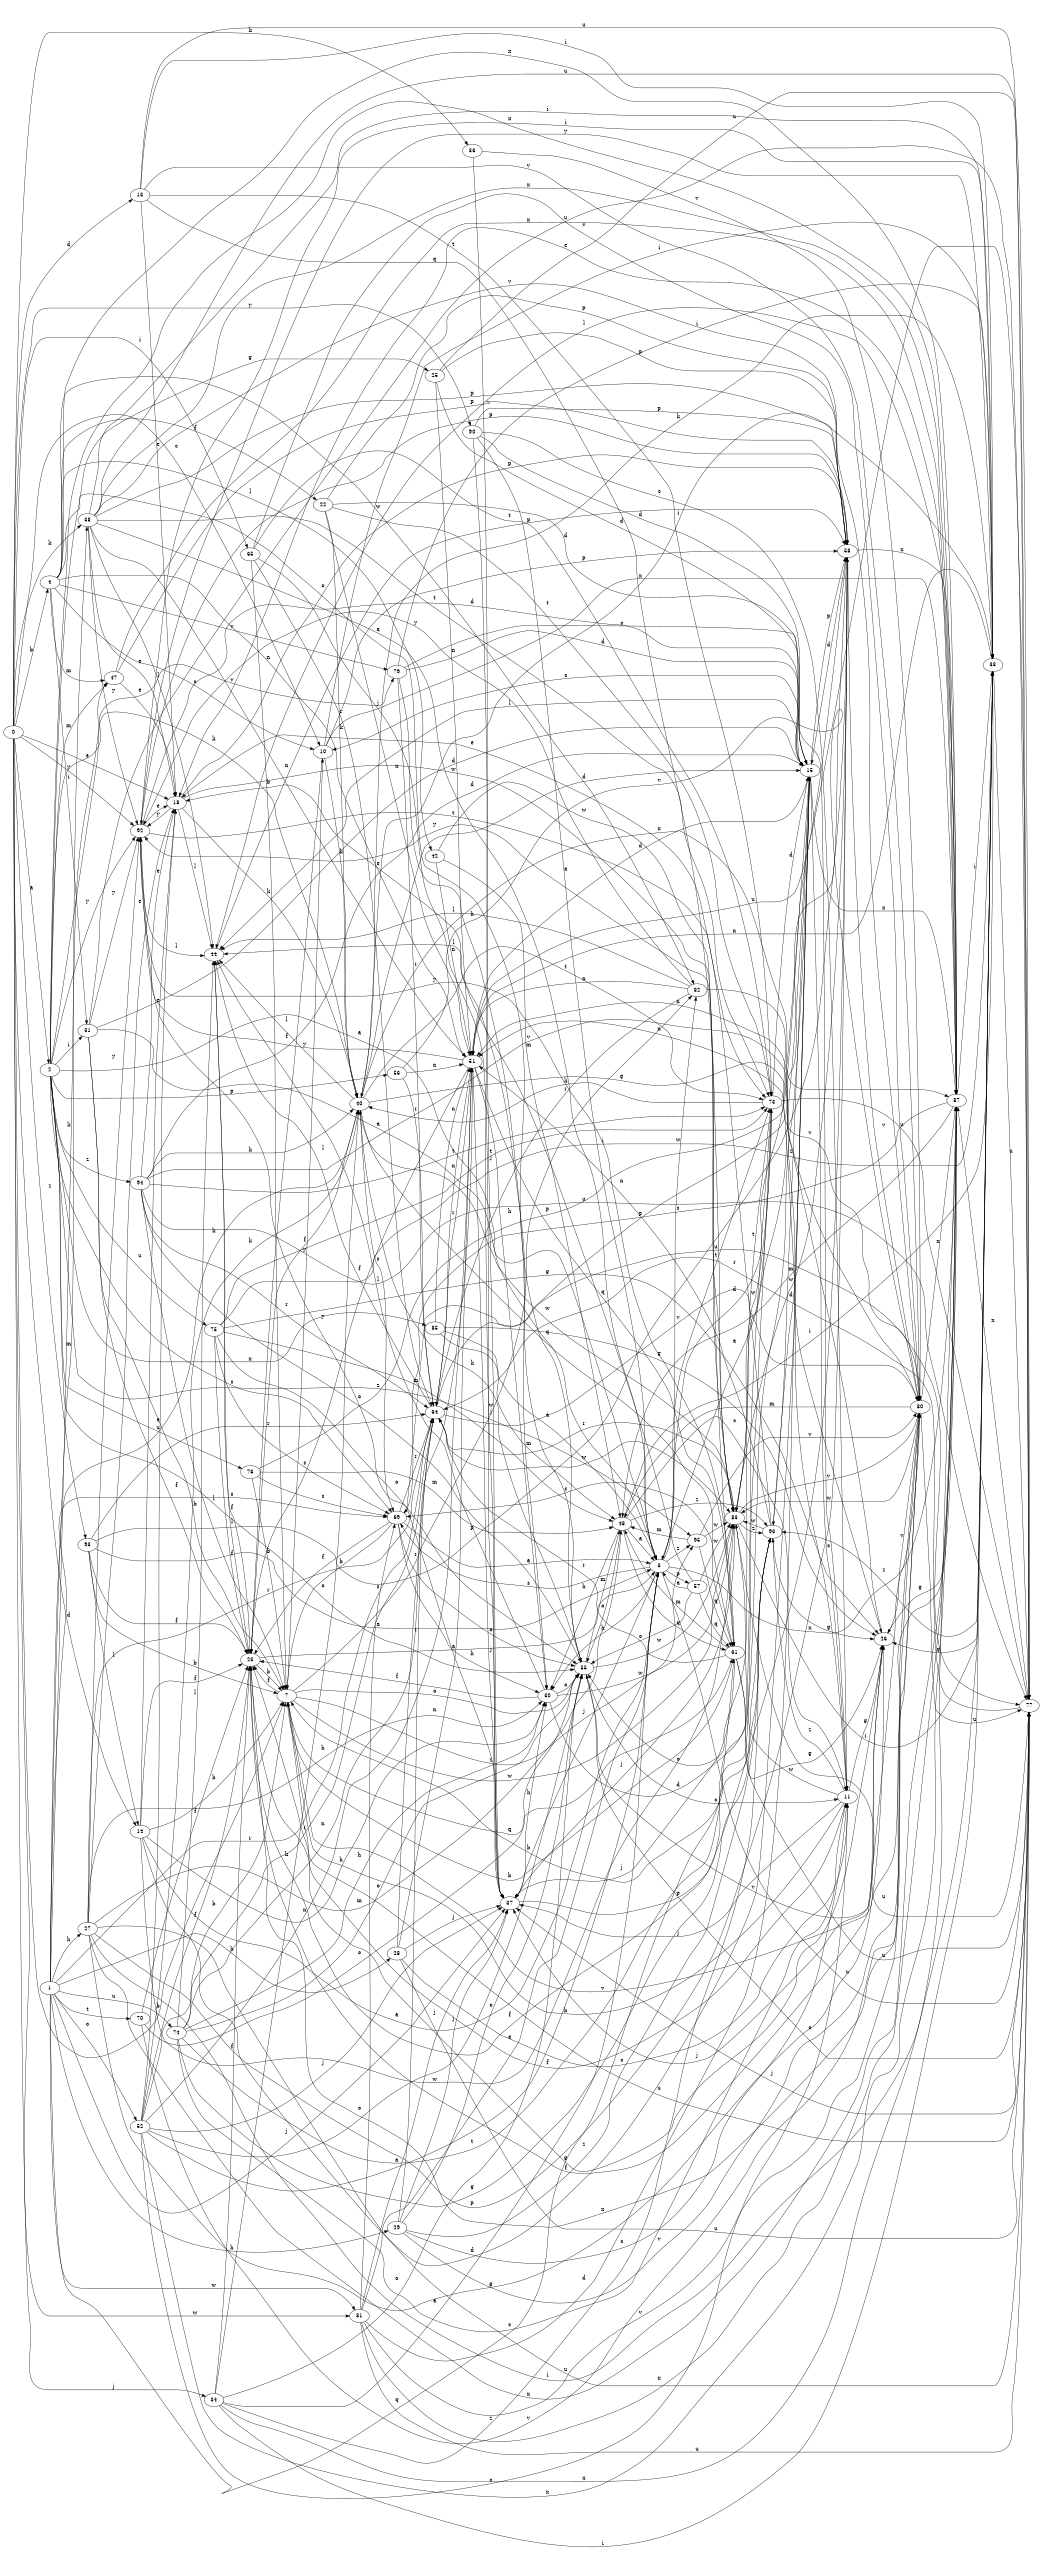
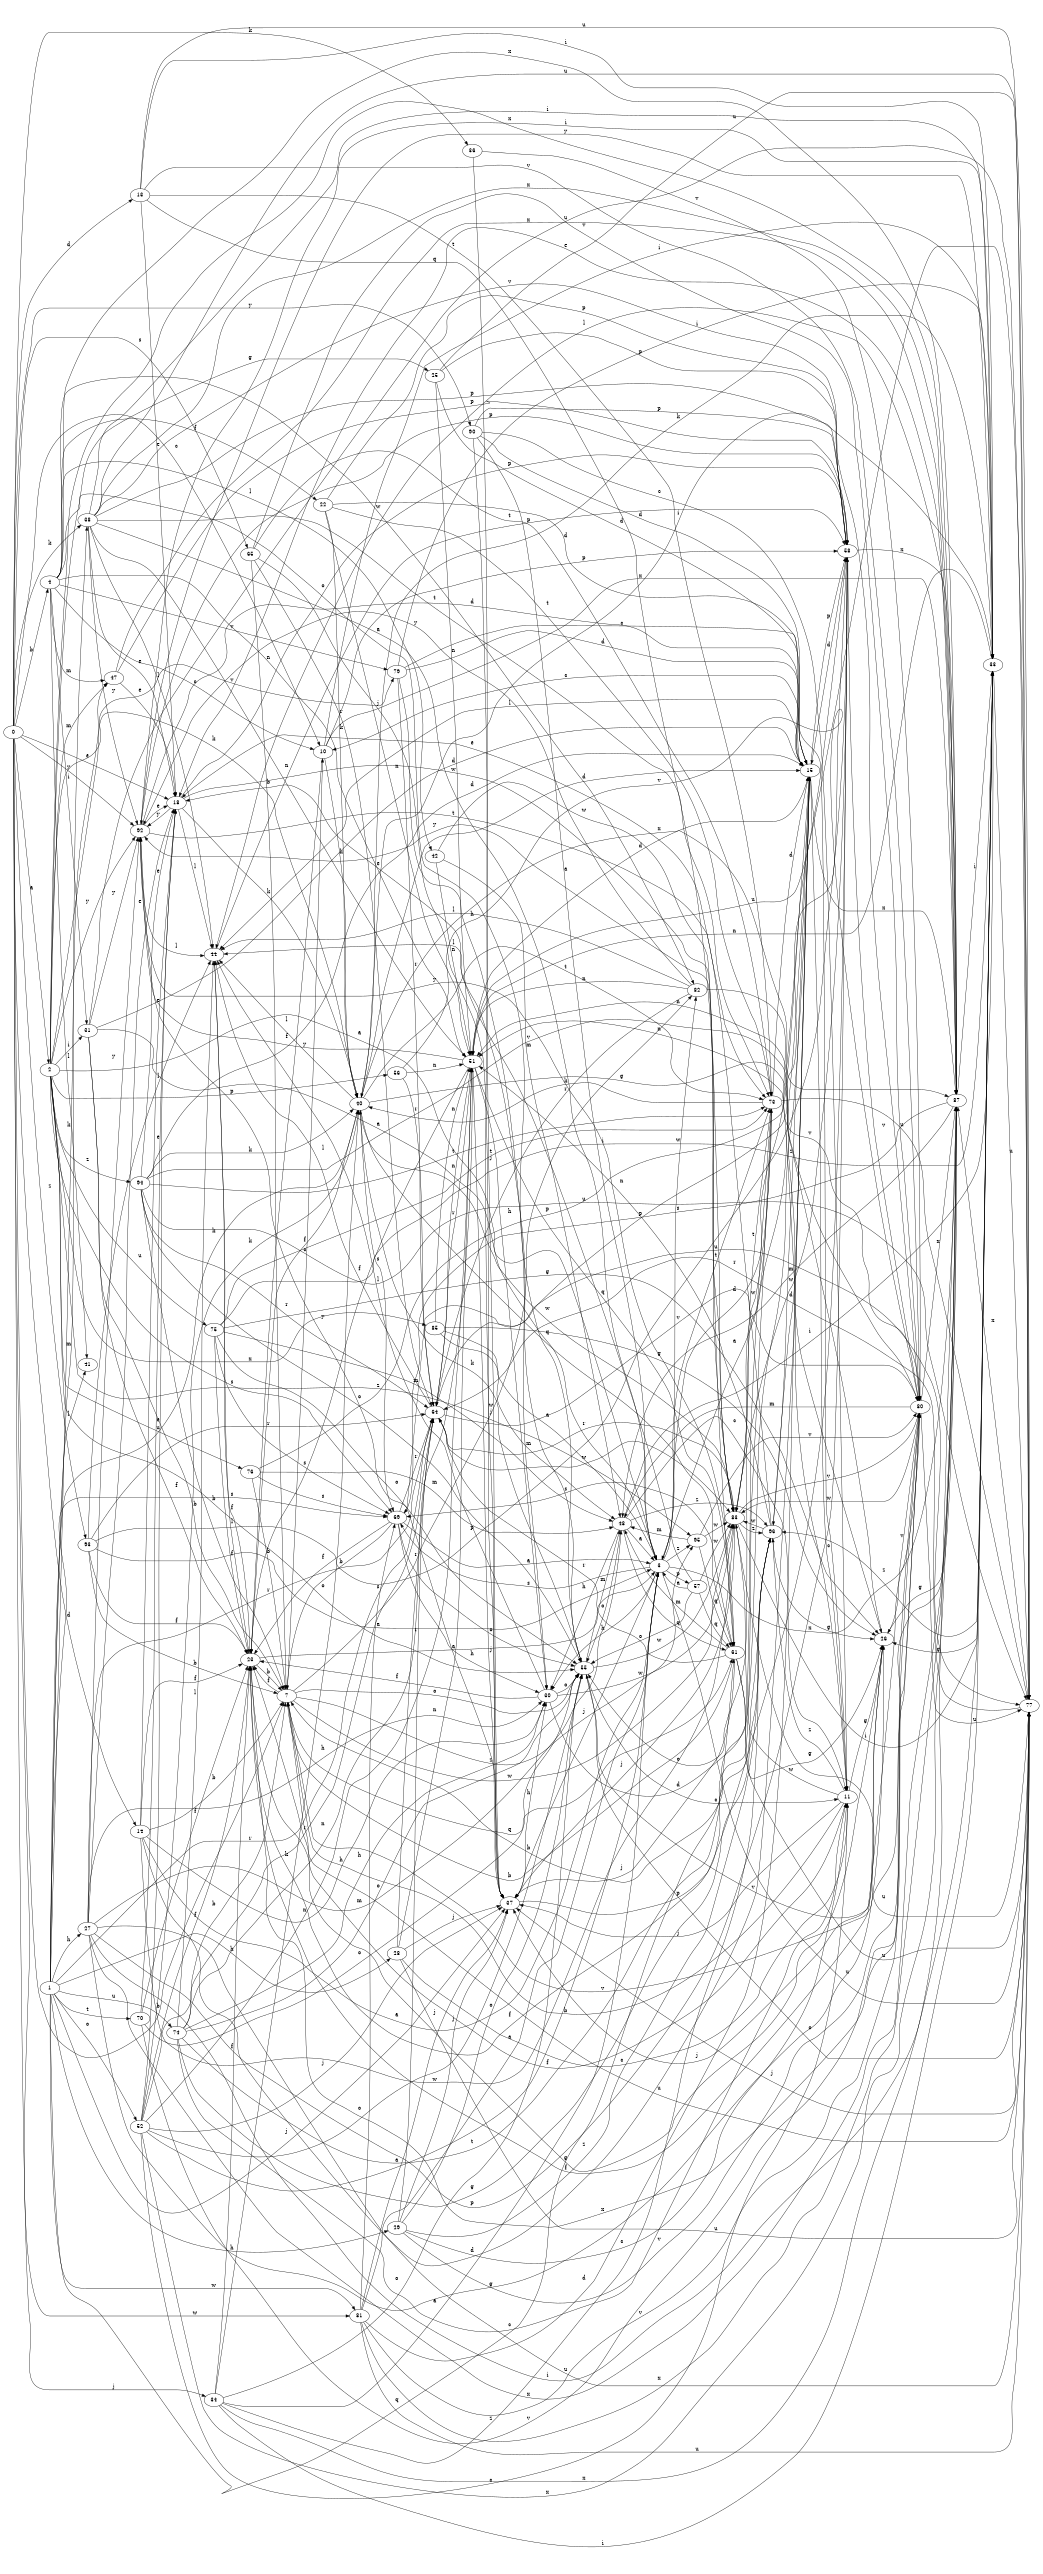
edge "0" -> "65": label "i" -> "s"
edge "7" -> "10": label "y" -> "c"
node "41": added
edge "70" -> "18": added, label "e"
edge "94" -> "7": label "l" -> "b"
edge "93" -> "14": now "93" -> "44"
